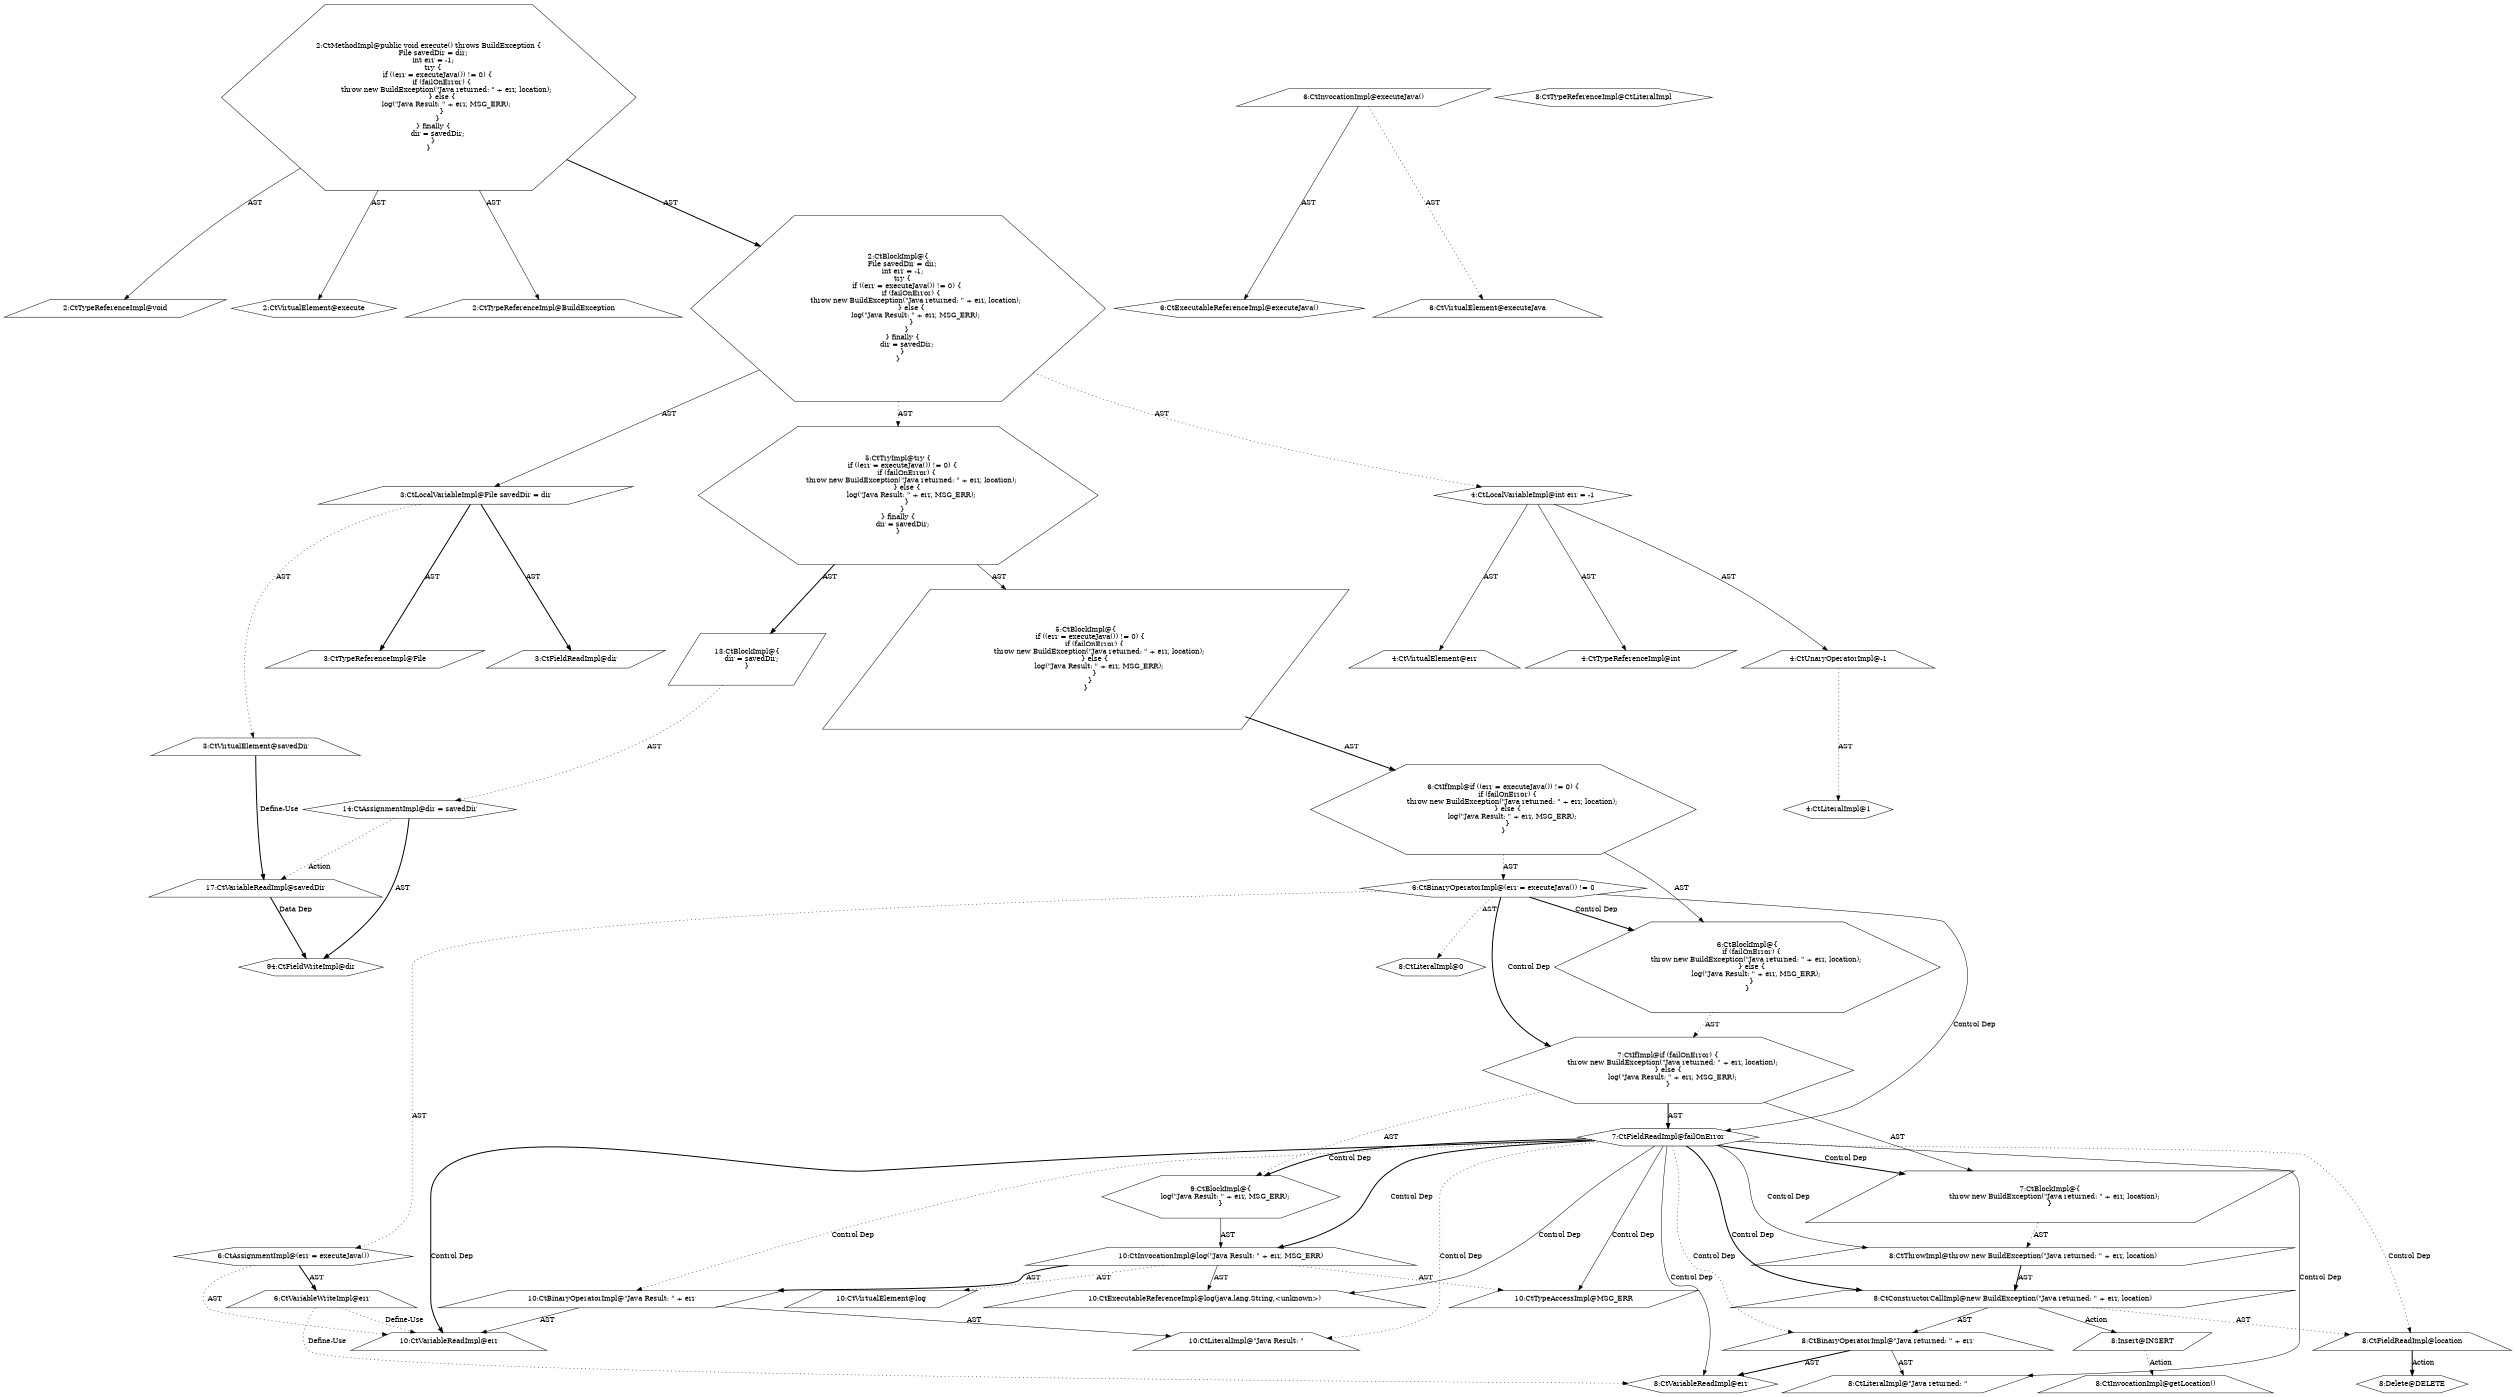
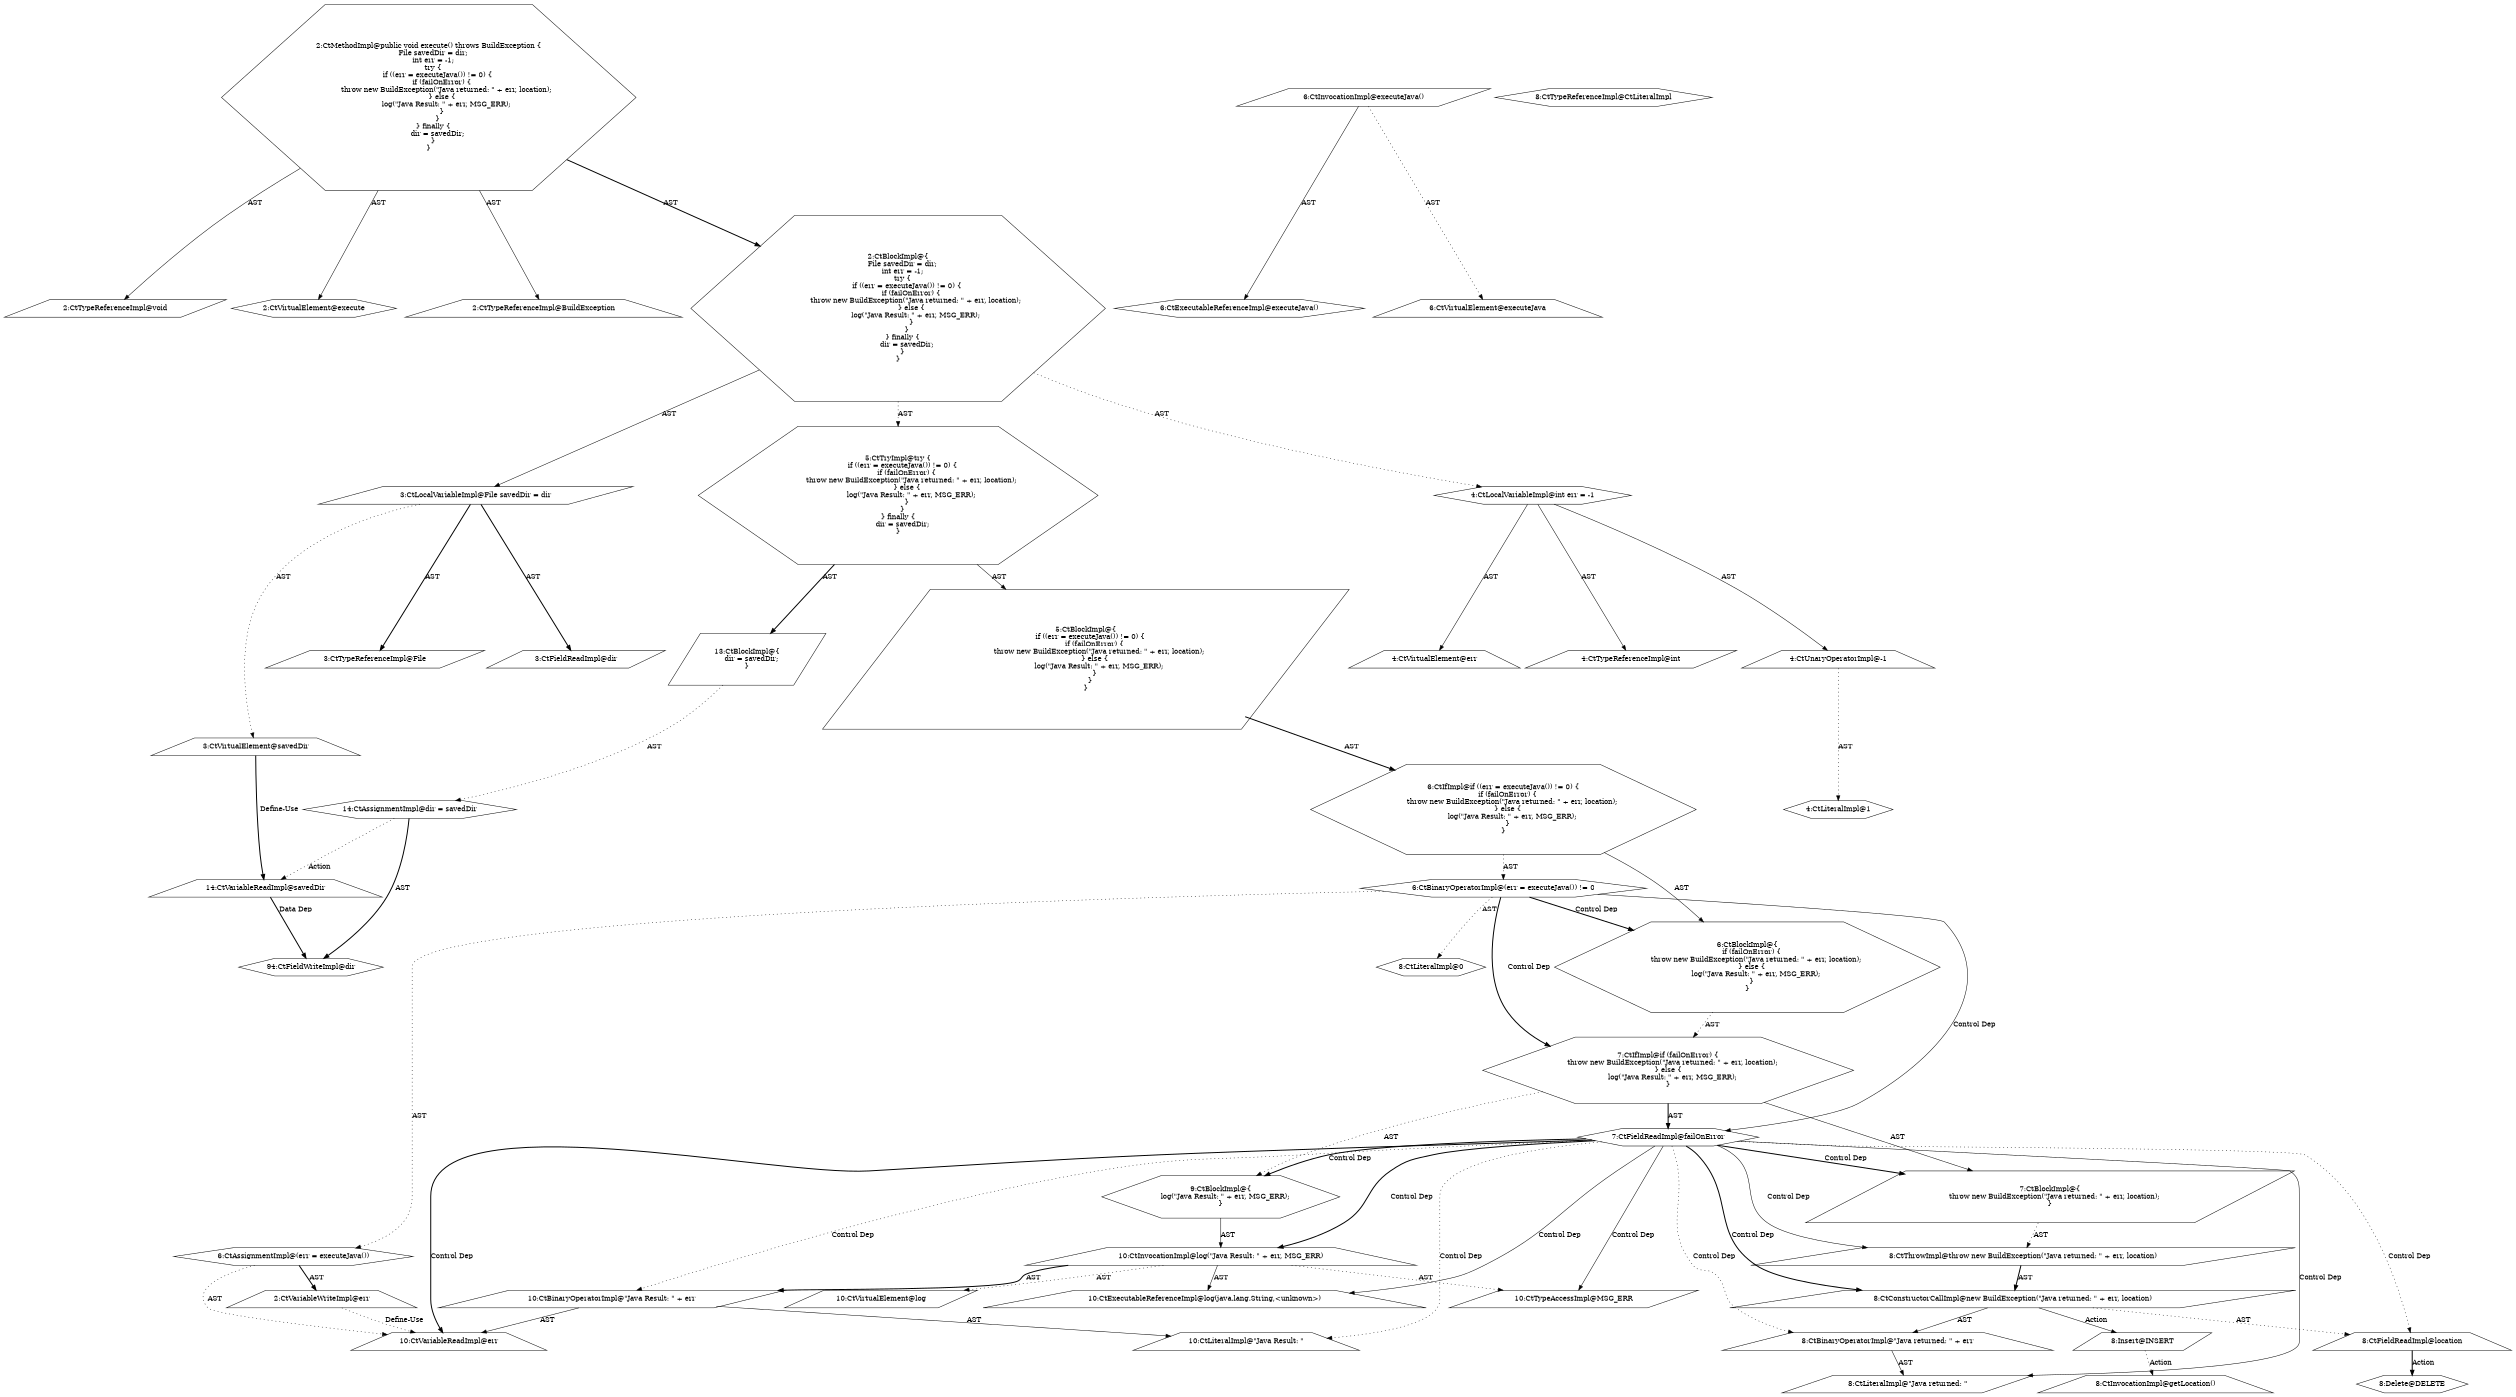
node "17:CtVariableReadImpl@savedDir": label "17:CtVariableReadImpl@savedDir" -> "14:CtVariableReadImpl@savedDir"
node "6:CtVariableWriteImpl@err": label "6:CtVariableWriteImpl@err" -> "2:CtVariableWriteImpl@err"
node "8:CtVariableReadImpl@err": removed
